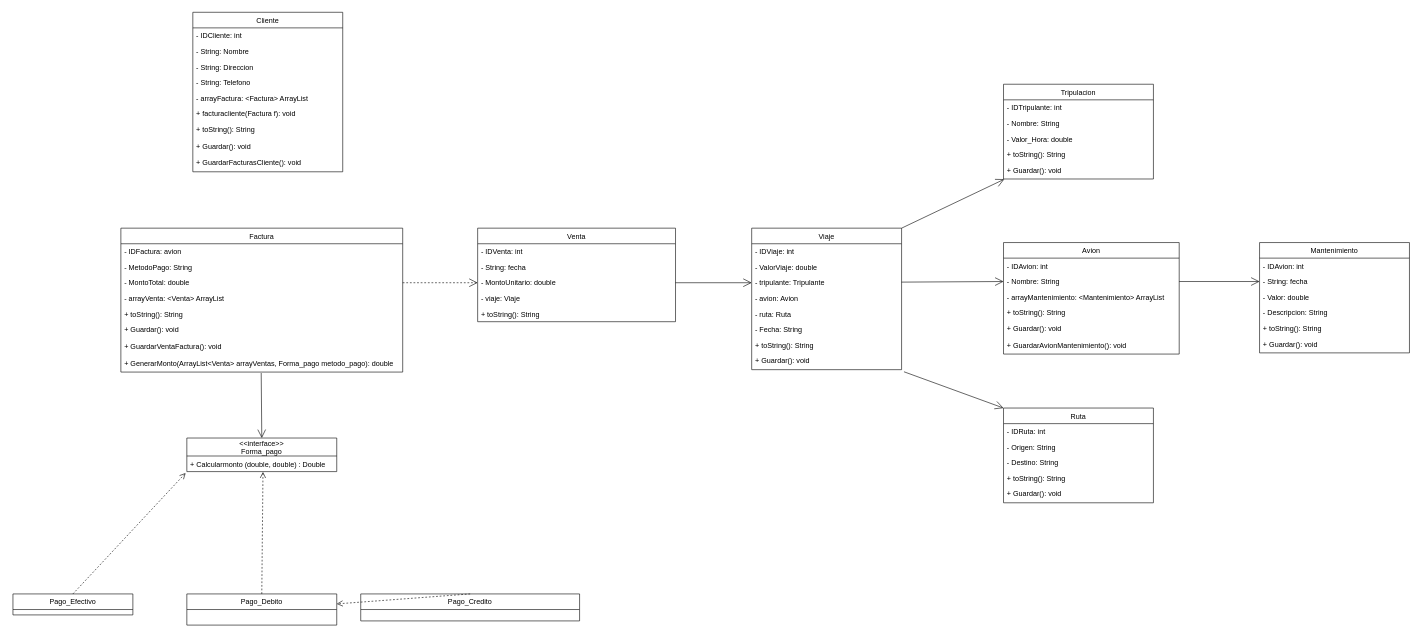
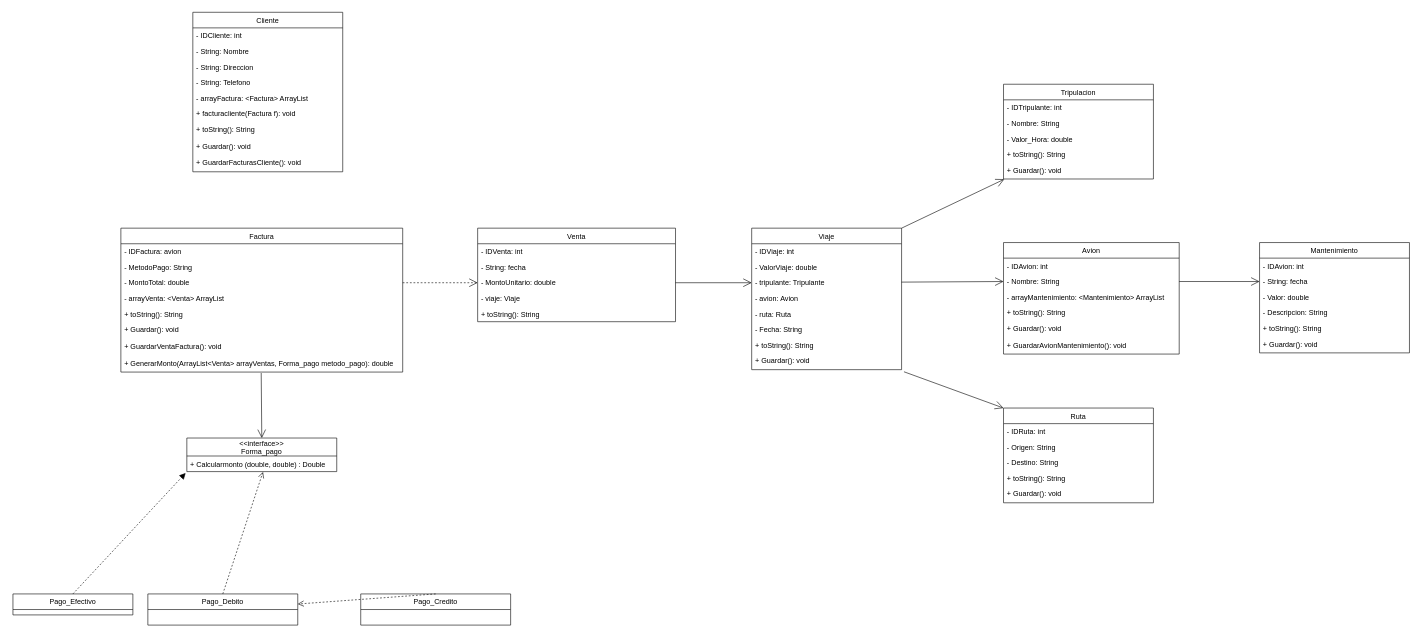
edge "Pago_Efectivo" -> "+ Calcularmonto (double, double) : Double": arrowhead open -> block
node "Pago_Credito": size 219x27 -> 150x31
node "Pago_Debito": moved (261, 610) -> (222, 610)
